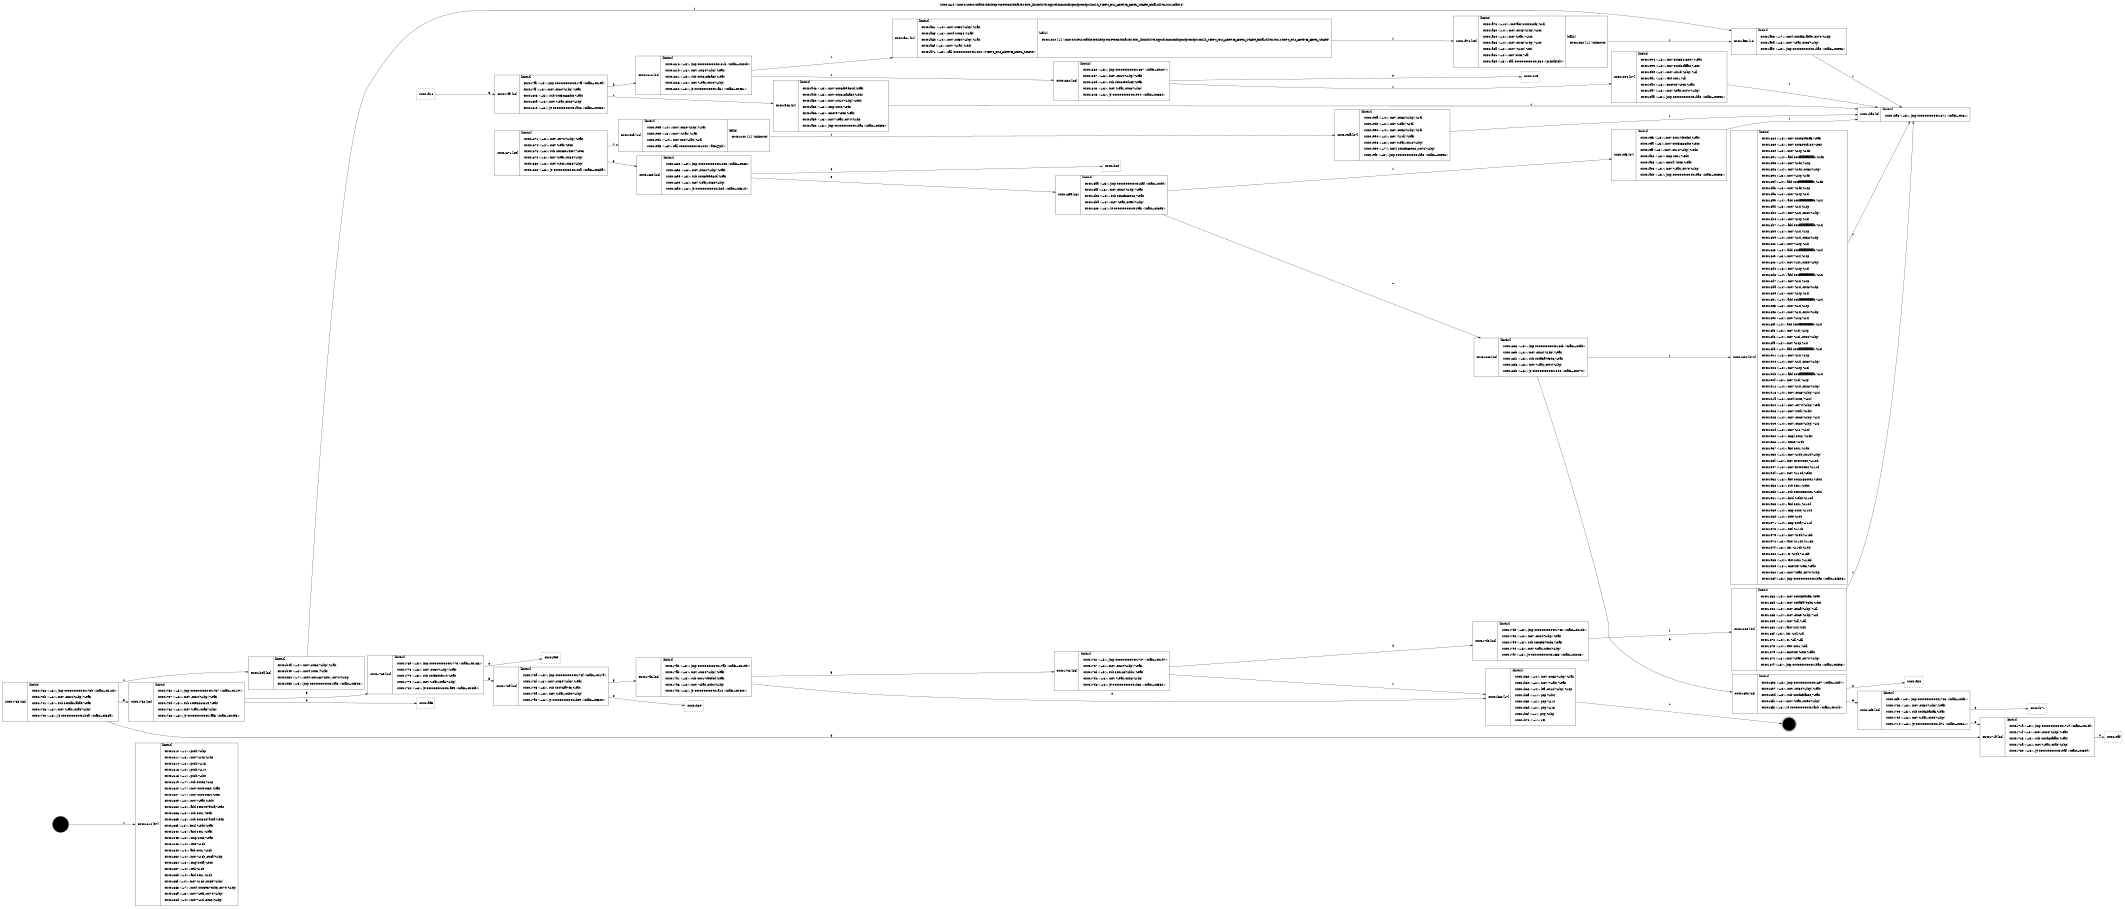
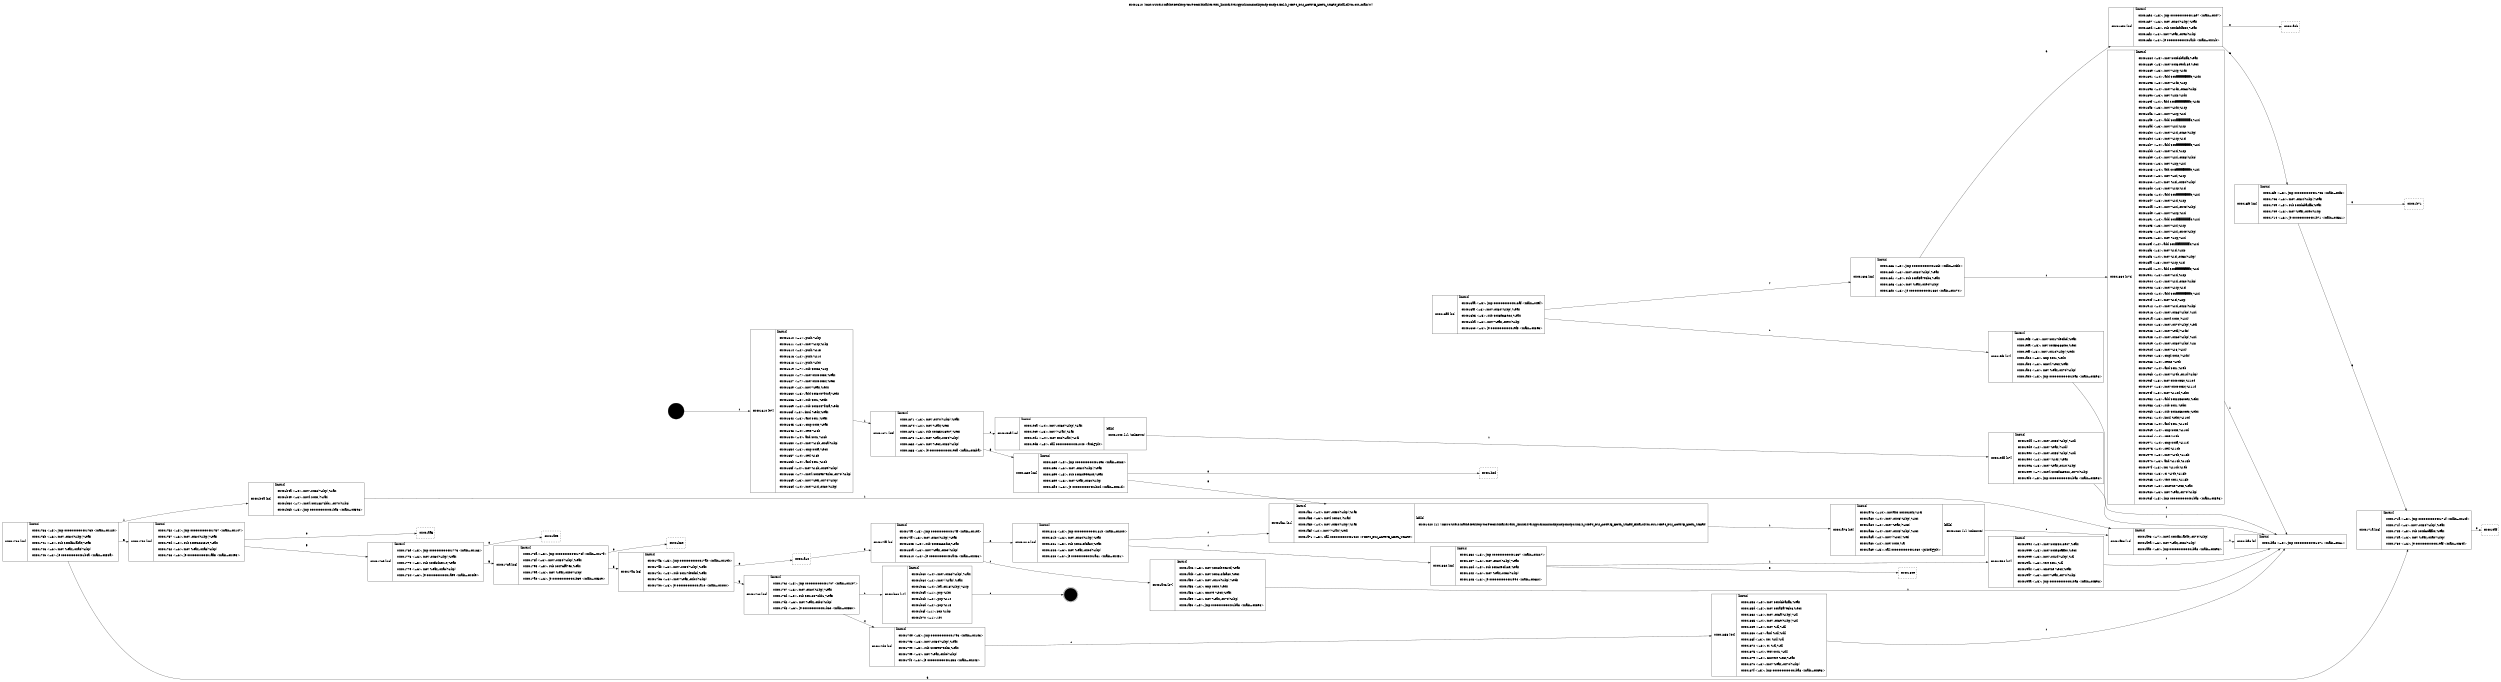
edge "0x40168e [28]" -> "0x4016aa [28]": now "0x40168e [28]" -> "0x401a61 [21]"
edge "0x401610 [97]" -> "0x401671 [29]": added, label "1"
edge "0x4017a6 [28]" -> "0x401b60 [17]": now "0x4017a6 [28]" -> "0x401a10"
